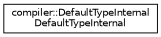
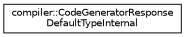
node "compiler::DefaultTypeInternal DefaultTypeInternal": label "compiler::DefaultTypeInternal DefaultTypeInternal" -> "compiler::CodeGeneratorResponse DefaultTypeInternal"
